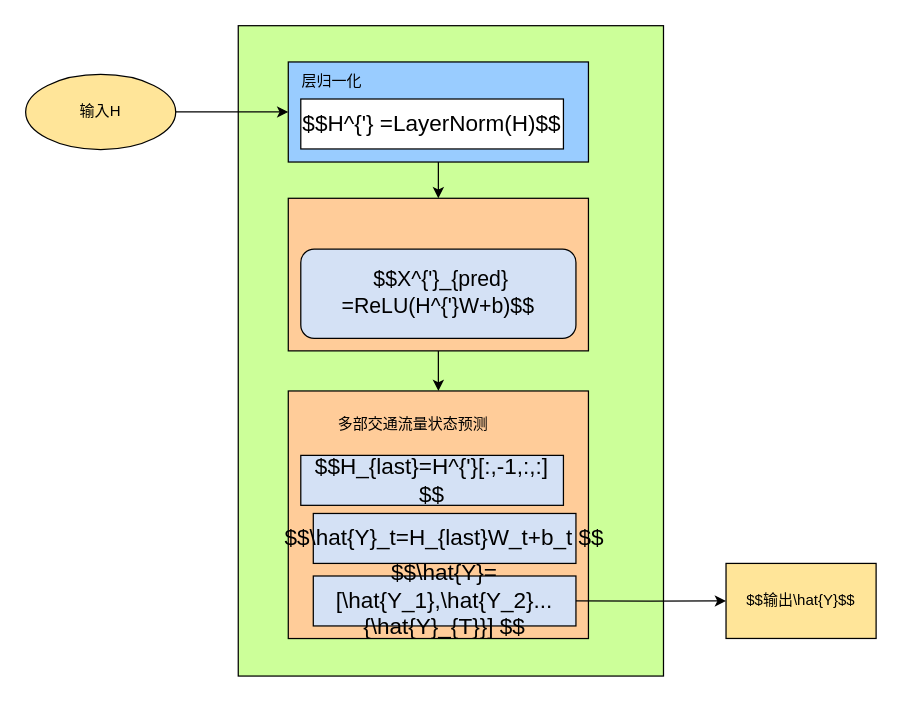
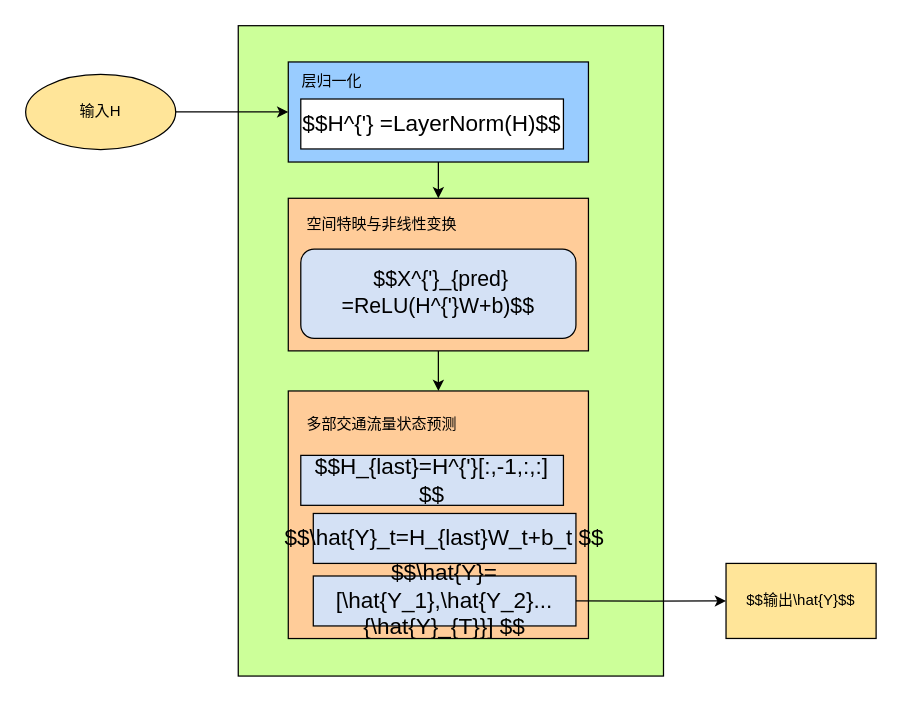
node "空间特映与非线性变换": added
node "多部交通流量状态预测": moved (413, 424) -> (382, 424)
